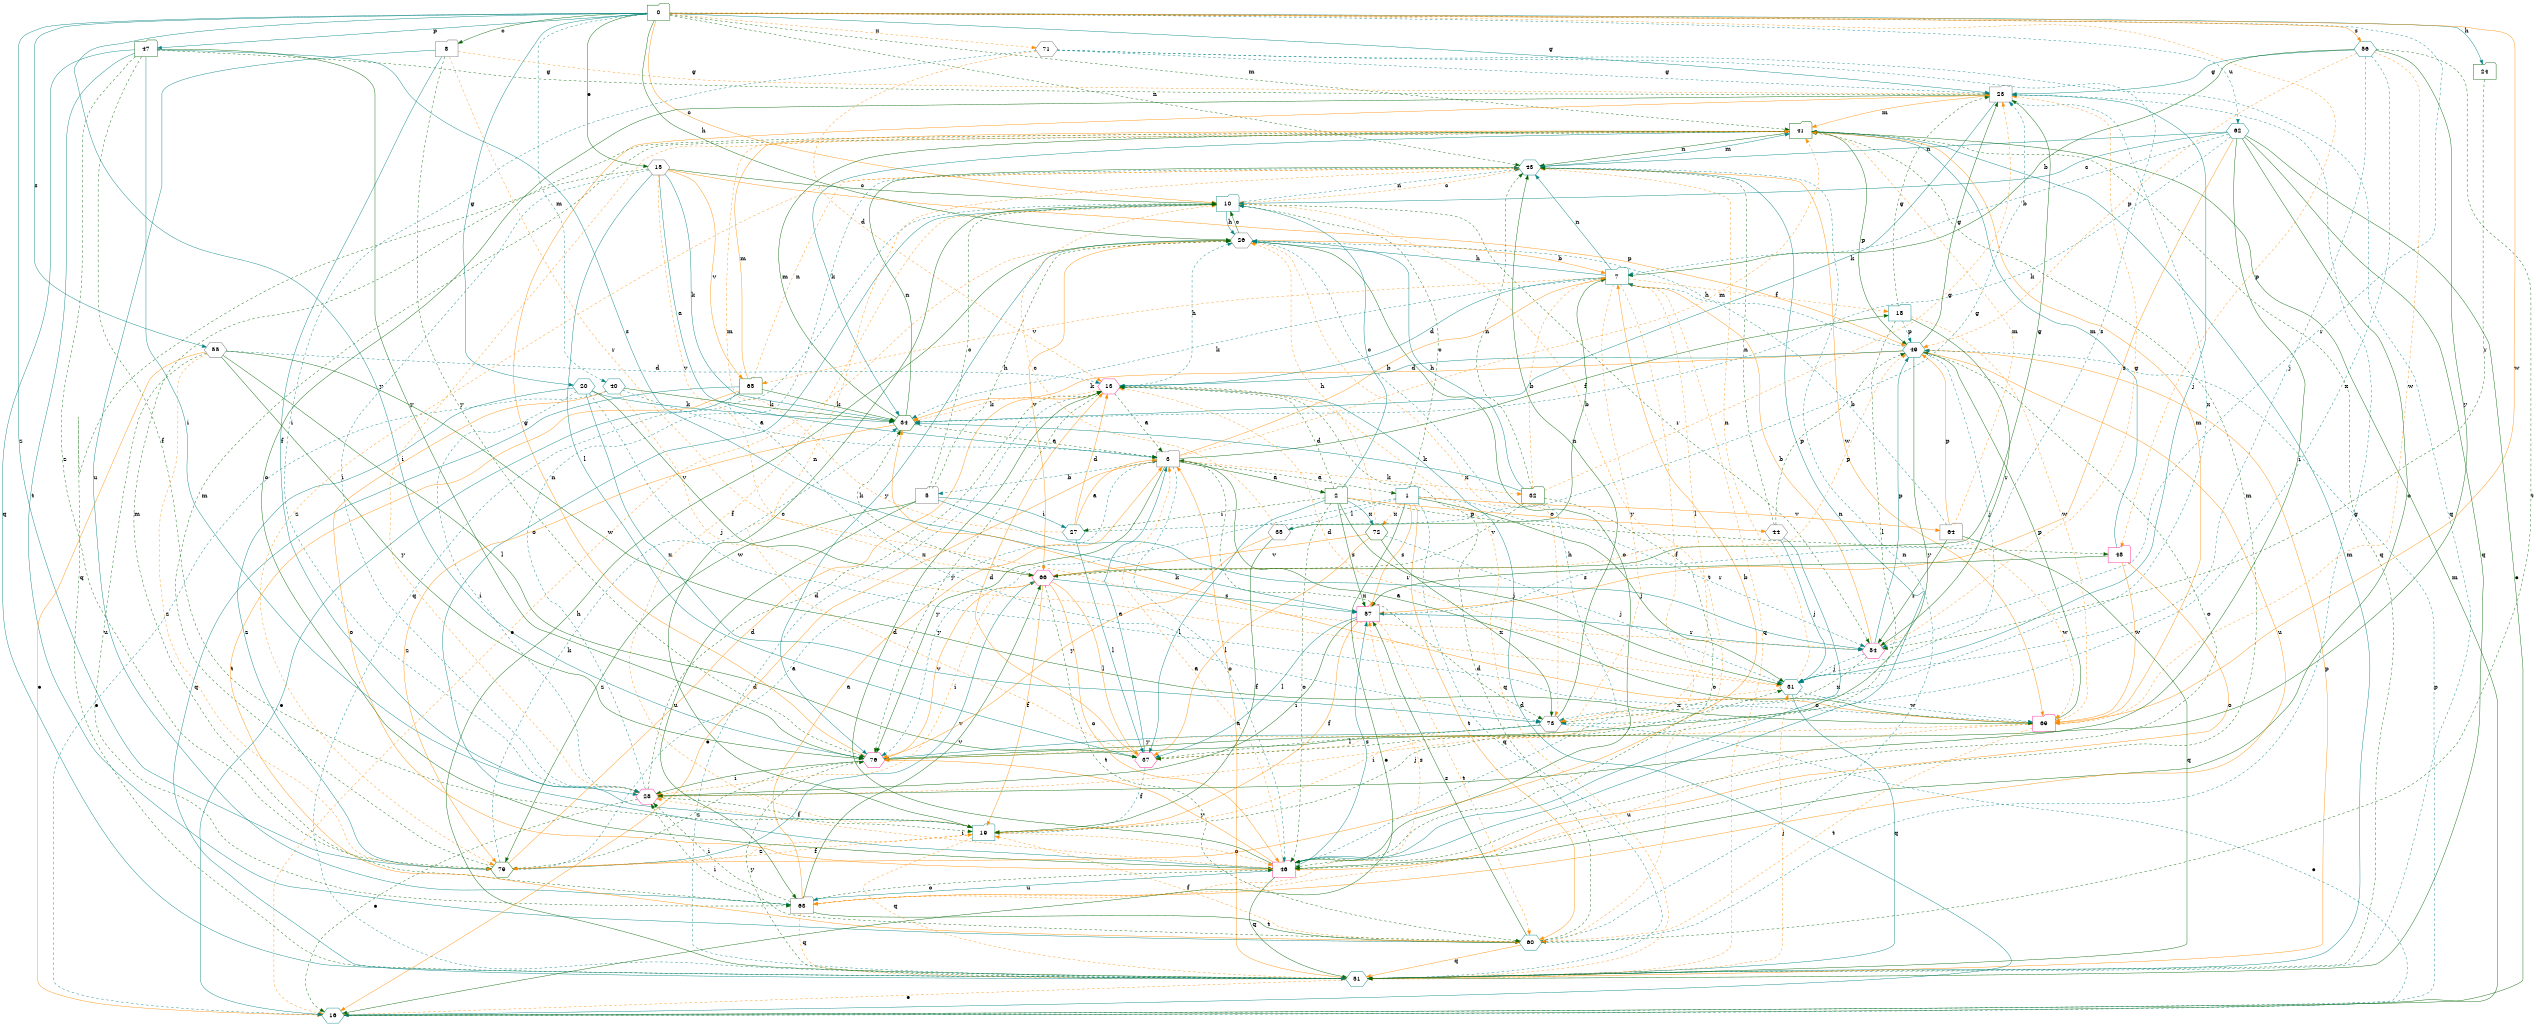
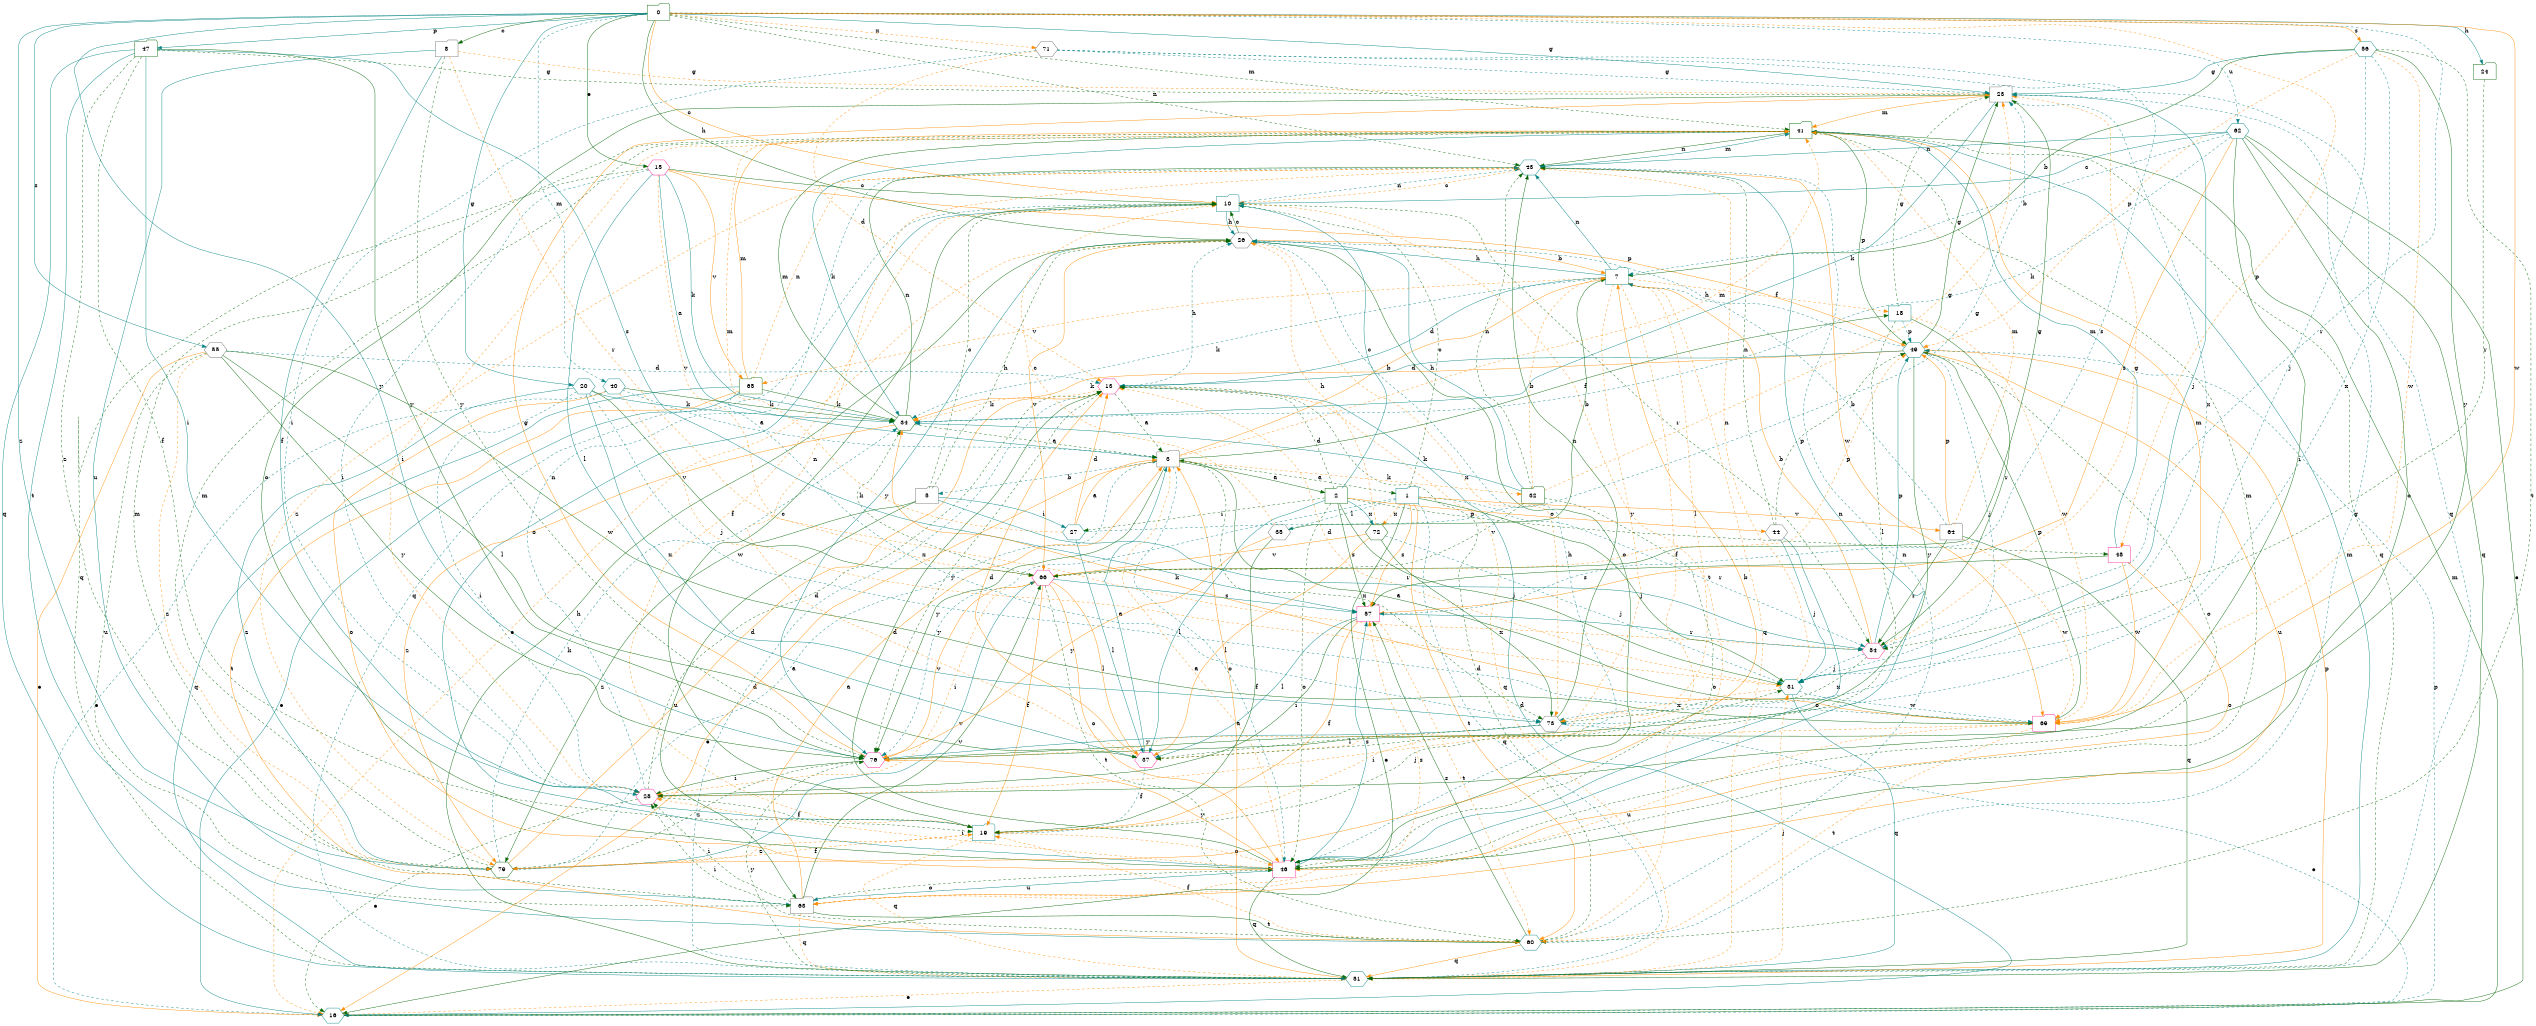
node "15": color gray40 -> deeppink
